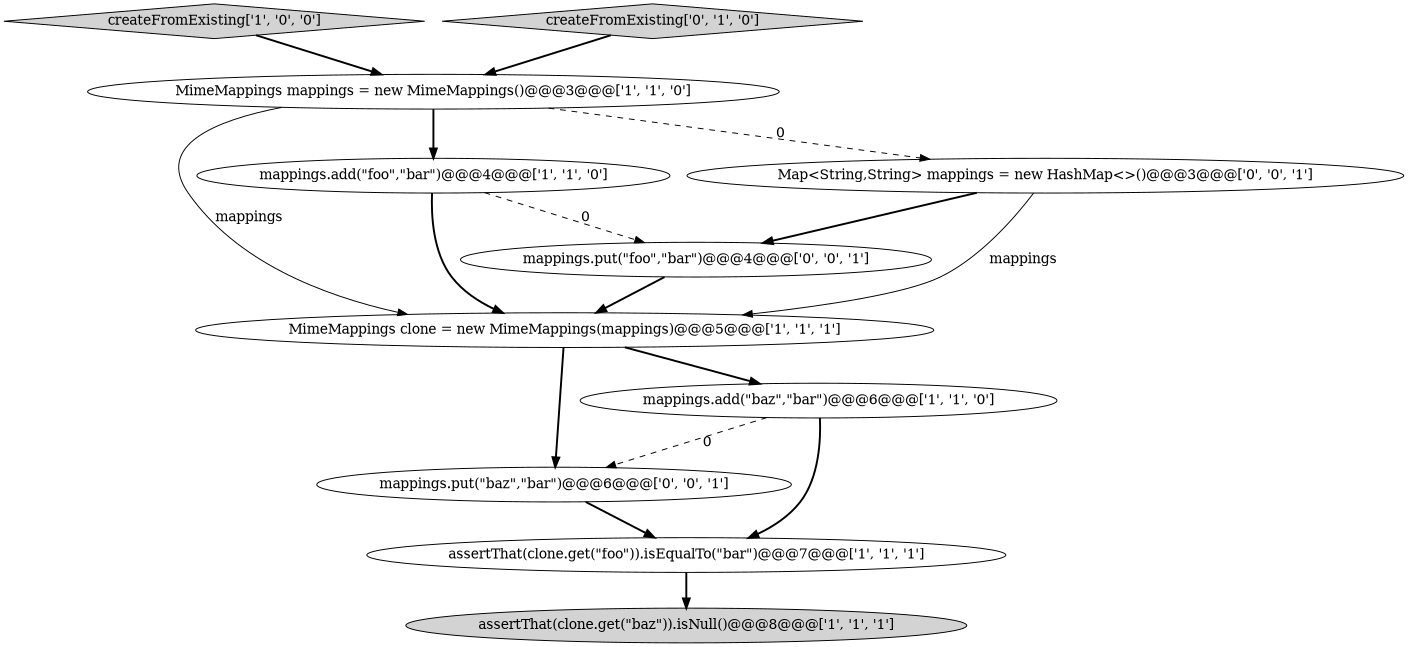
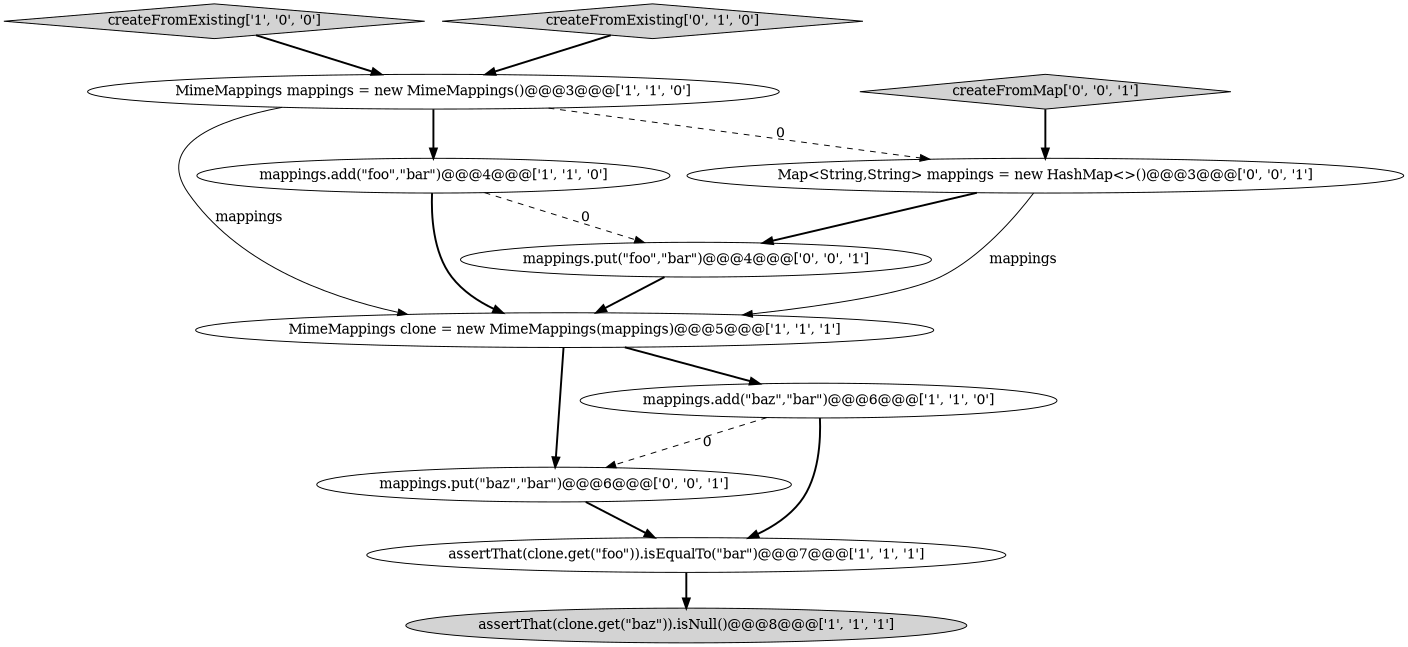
node "createFromMap['0', '0', '1']": added
